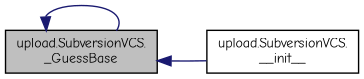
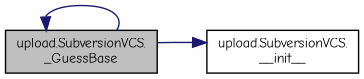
edge "upload.SubversionVCS. __init__" -> "upload.SubversionVCS. _GuessBase": reversed
